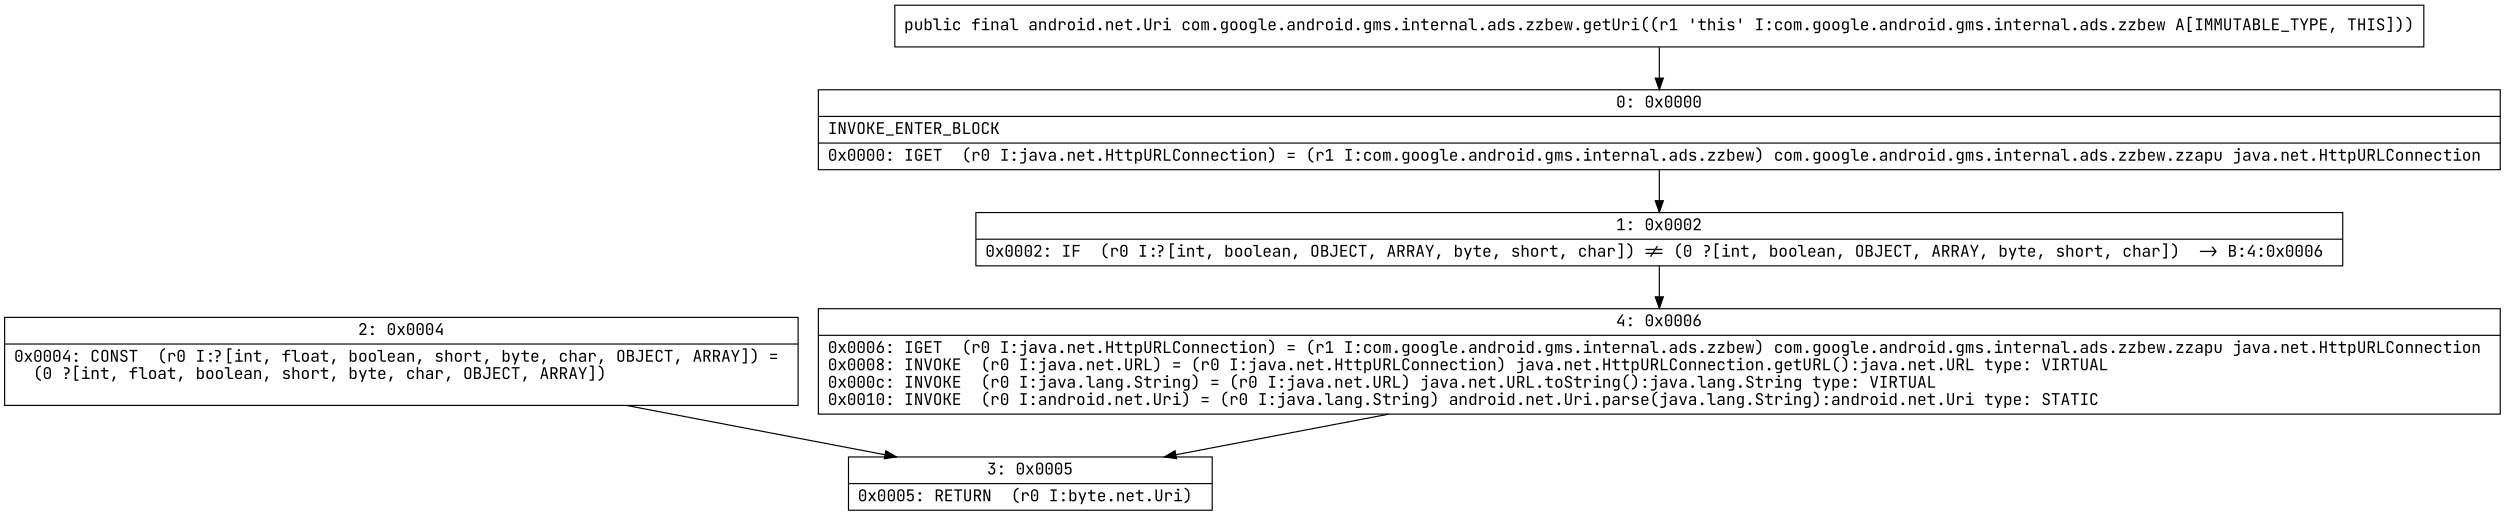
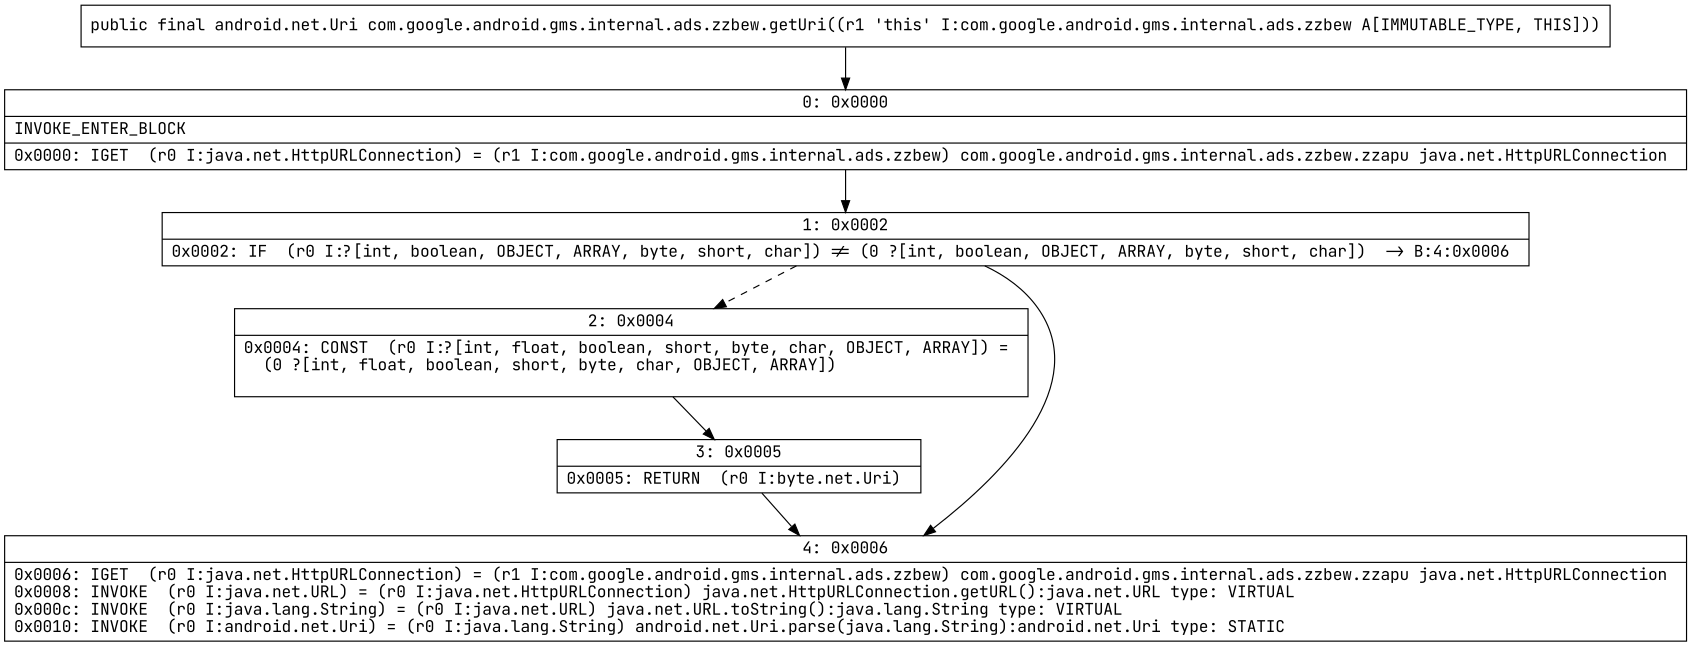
edge "1: 0x0002" -> "2: 0x0004": added
edge "4: 0x0006" -> "3: 0x0005": reversed
